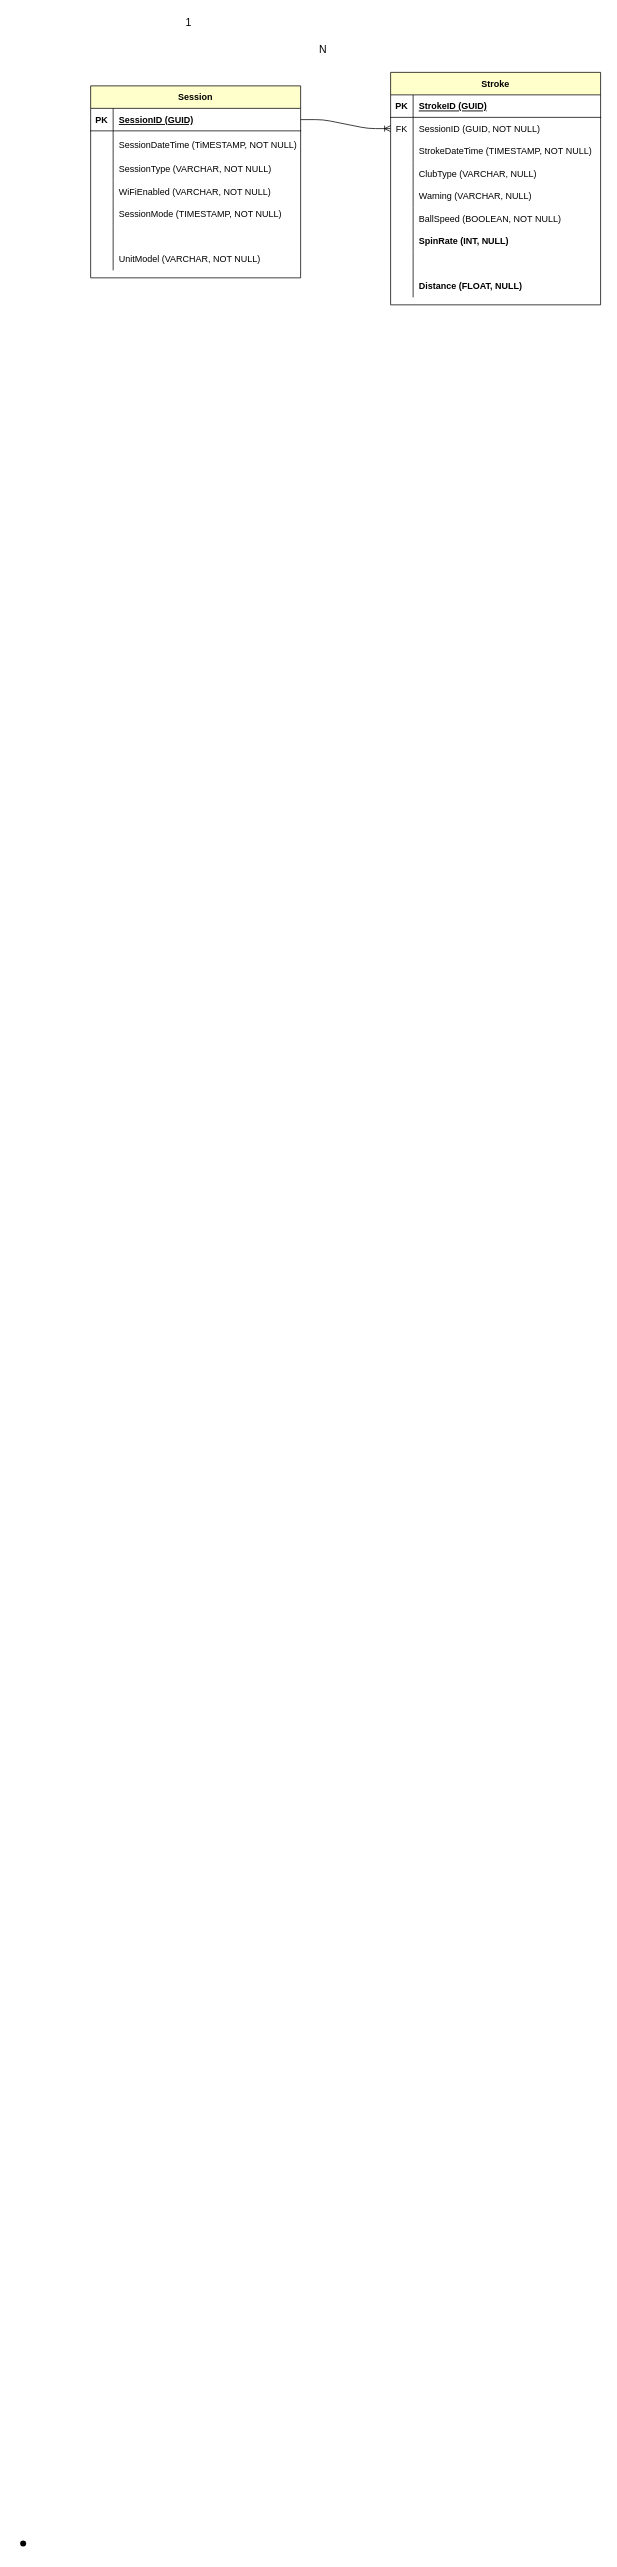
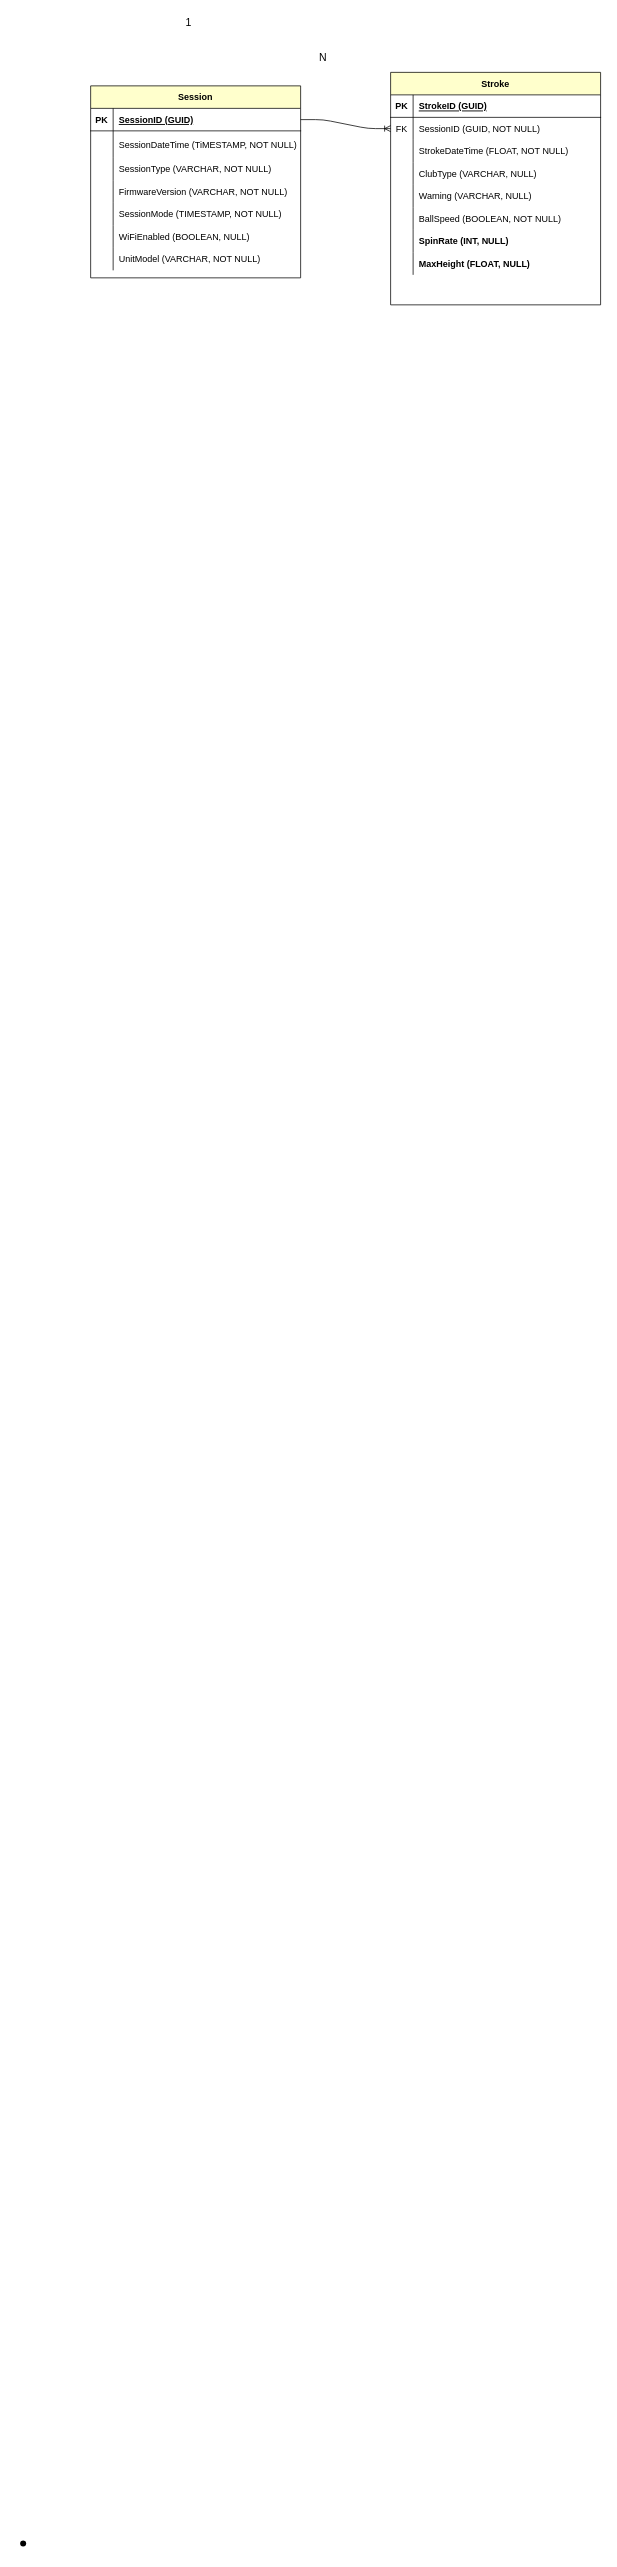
node "N": moved (323, 50) -> (323, 57)
node "StrokeDateTime (TIMESTAMP, NOT NULL)": label "StrokeDateTime (TIMESTAMP, NOT NULL)" -> "StrokeDateTime (FLOAT, NOT NULL)"
node "WiFiEnabled (VARCHAR, NOT NULL)": label "WiFiEnabled (VARCHAR, NOT NULL)" -> "FirmwareVersion (VARCHAR, NOT NULL)"
node "WiFiEnabled (BOOLEAN, NULL)": added
node "MaxHeight (FLOAT, NULL)": added
node "Distance (FLOAT, NULL)": removed
